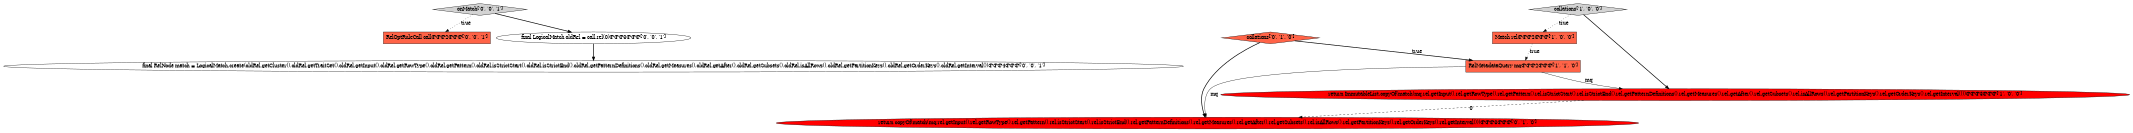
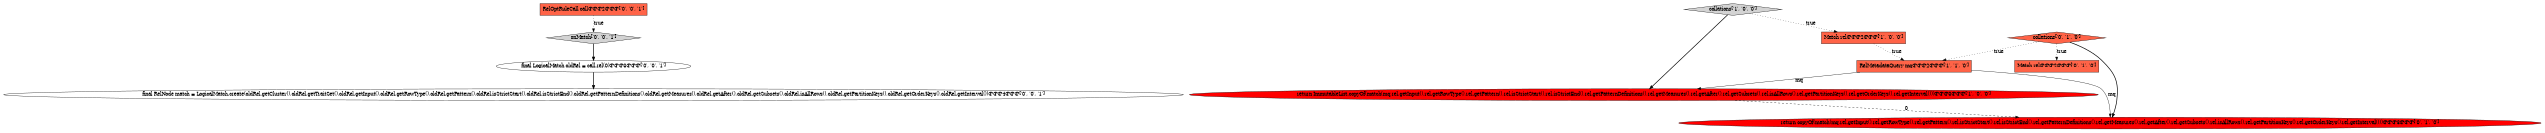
edge "onMatch['0', '0', '1']" -> "RelOptRuleCall call@@@2@@@['0', '0', '1']": reversed
edge "collations['0', '1', '0']" -> "RelMetadataQuery mq@@@2@@@['1', '1', '0']": style bold -> dotted
node "Match rel@@@2@@@['0', '1', '0']": added
